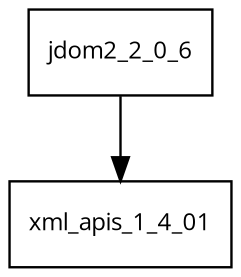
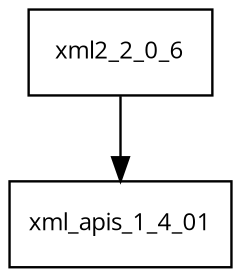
node "jdom2_2_0_6": label "jdom2_2_0_6" -> "xml2_2_0_6"
